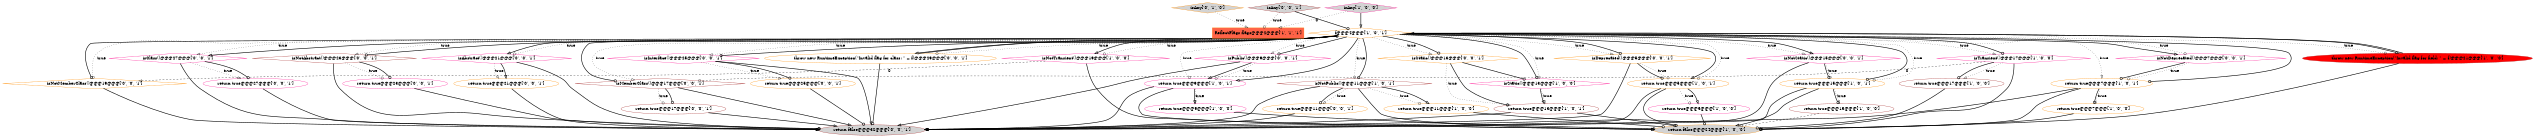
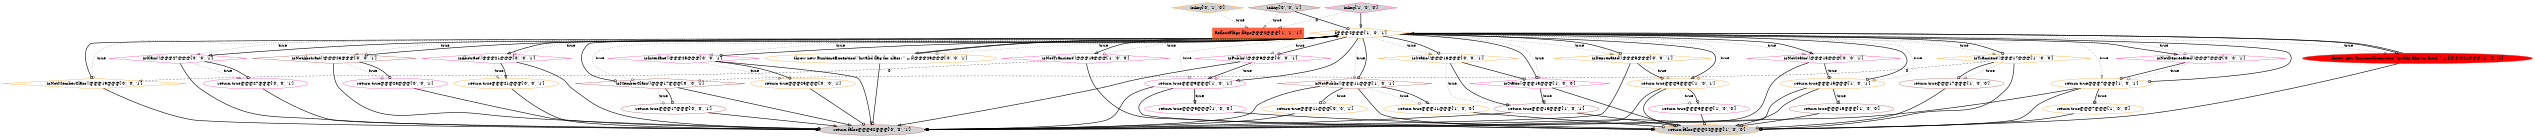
edge "isAny['0', '0', '1']" -> "ReflectFlags flags@@@2@@@['1', '1', '1']": arrowhead odot -> onormal
node "isTransient()@@@17@@@['1', '0', '0']": color deeppink -> darkorange
edge "isStatic()@@@13@@@['1', '0', '0']" -> "return false@@@24@@@['1', '0', '0']": added
edge "return true@@@15@@@['1', '0', '0']" -> "return false@@@24@@@['1', '0', '0']": style dashed -> bold
